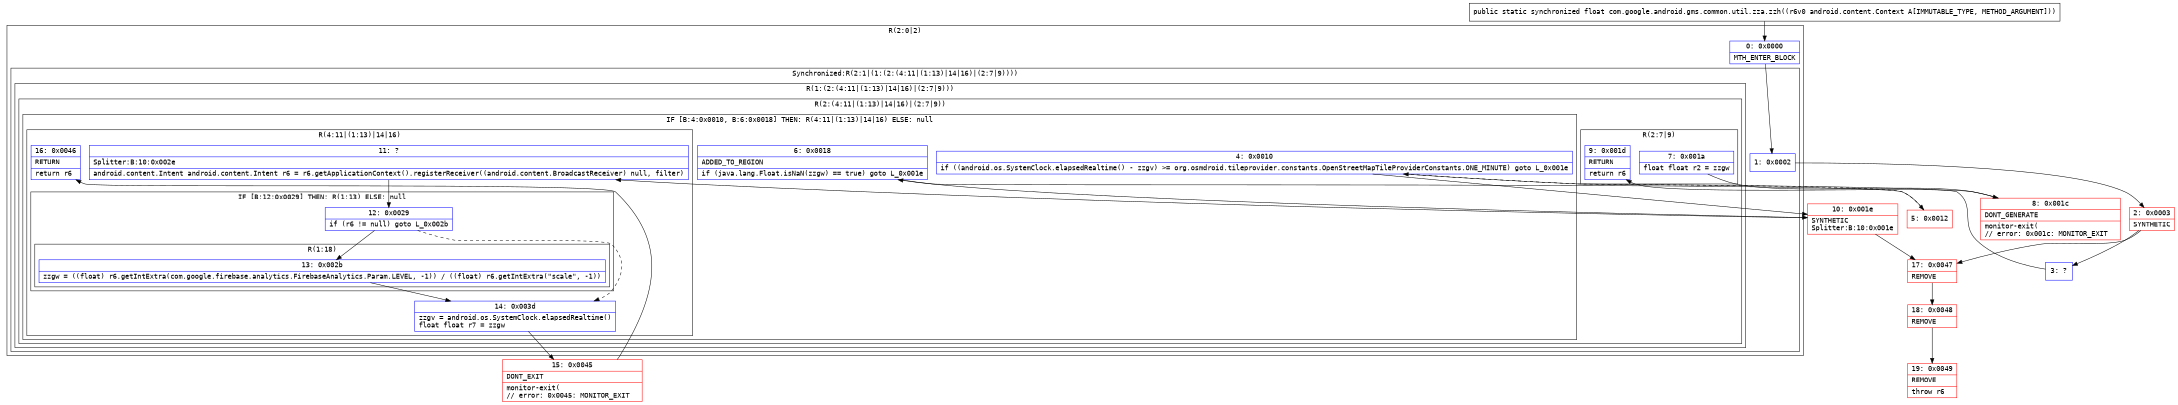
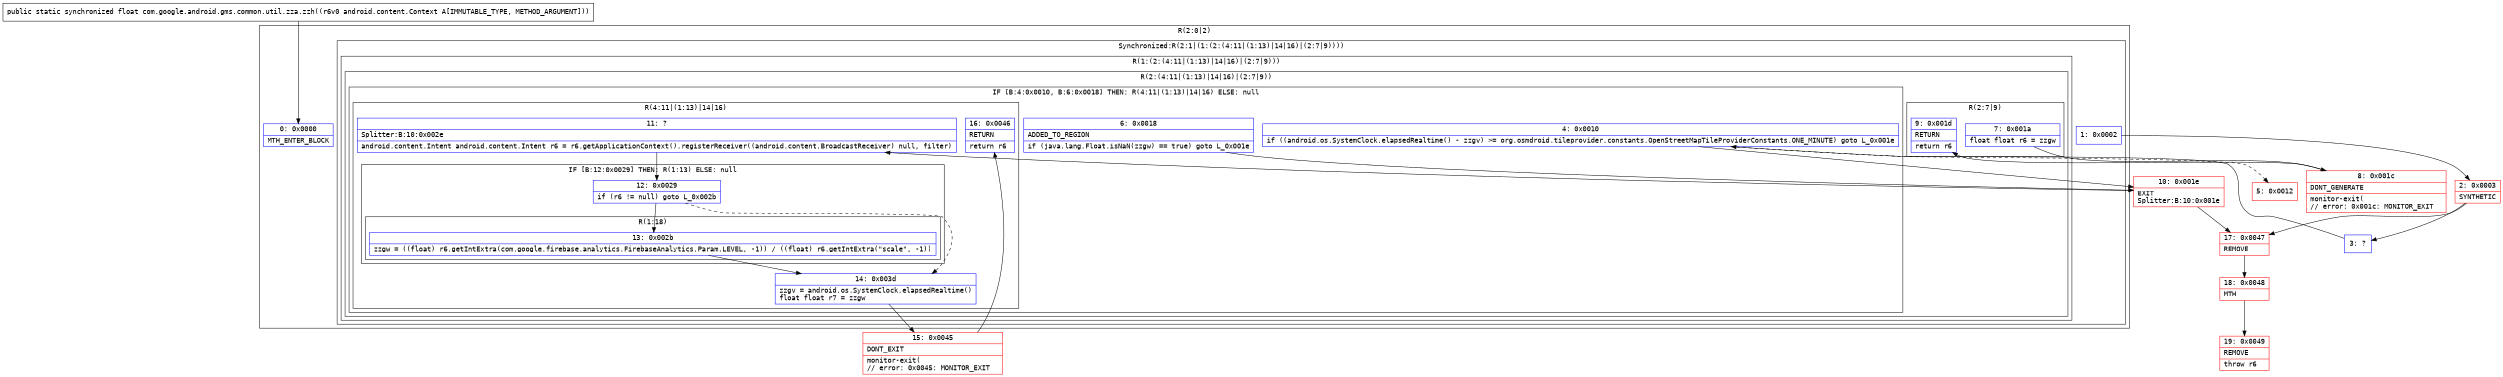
edge "0: 0x0000" -> "1: 0x0002": removed
node "7: 0x001a": text "float float r2 = zzgw" -> "float float r6 = zzgw"
edge "5: 0x0012" -> "6: 0x0018": removed
node "10: 0x001e": text "SYNTHETIC" -> "EXIT"
node "18: 0x0048": text "REMOVE" -> "MTH"
